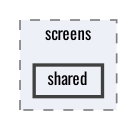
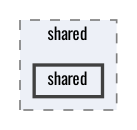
cluster "screens": label "screens" -> "shared"
